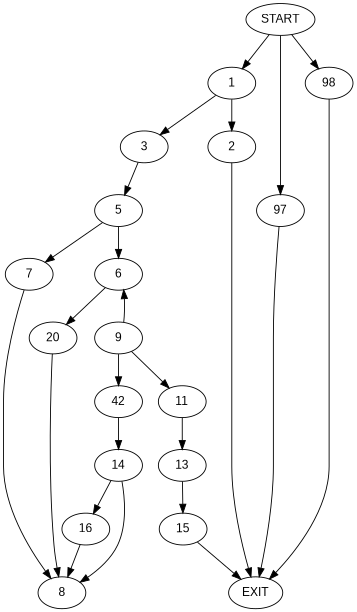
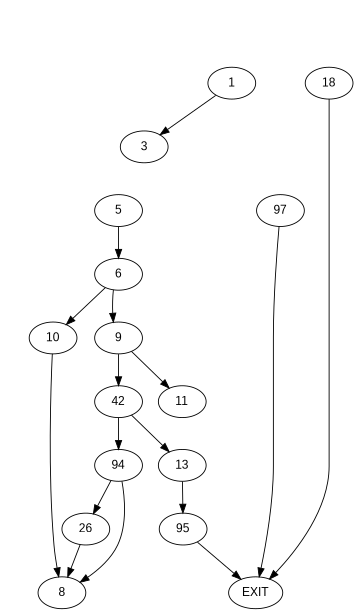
node "START": removed
node "98": label "98" -> "18"
node "2": removed
edge "3" -> "5": removed
node "7": removed
edge "9" -> "6": reversed
node "20": label "20" -> "10"
edge "11" -> "13": now "42" -> "13"
node "14": label "14" -> "94"
node "16": label "16" -> "26"
node "15": label "15" -> "95"
